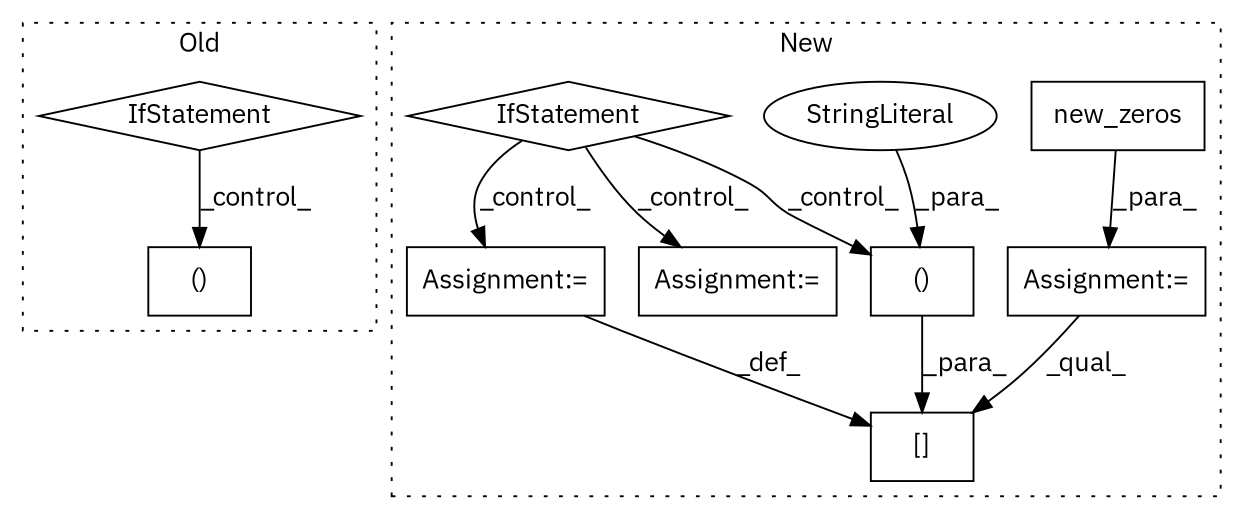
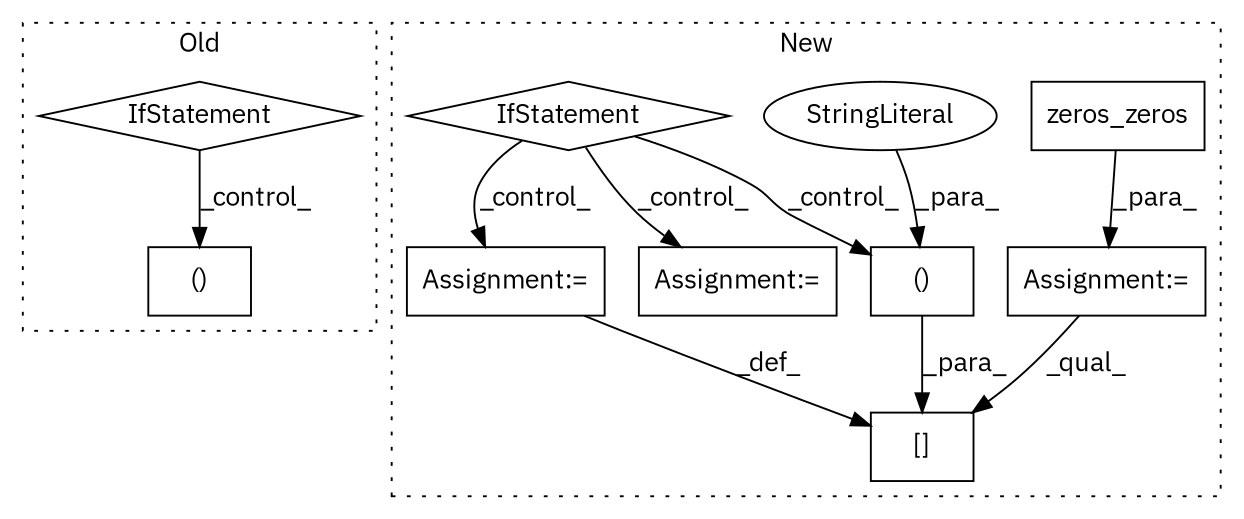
node "new_zeros": label "new_zeros" -> "zeros_zeros"
